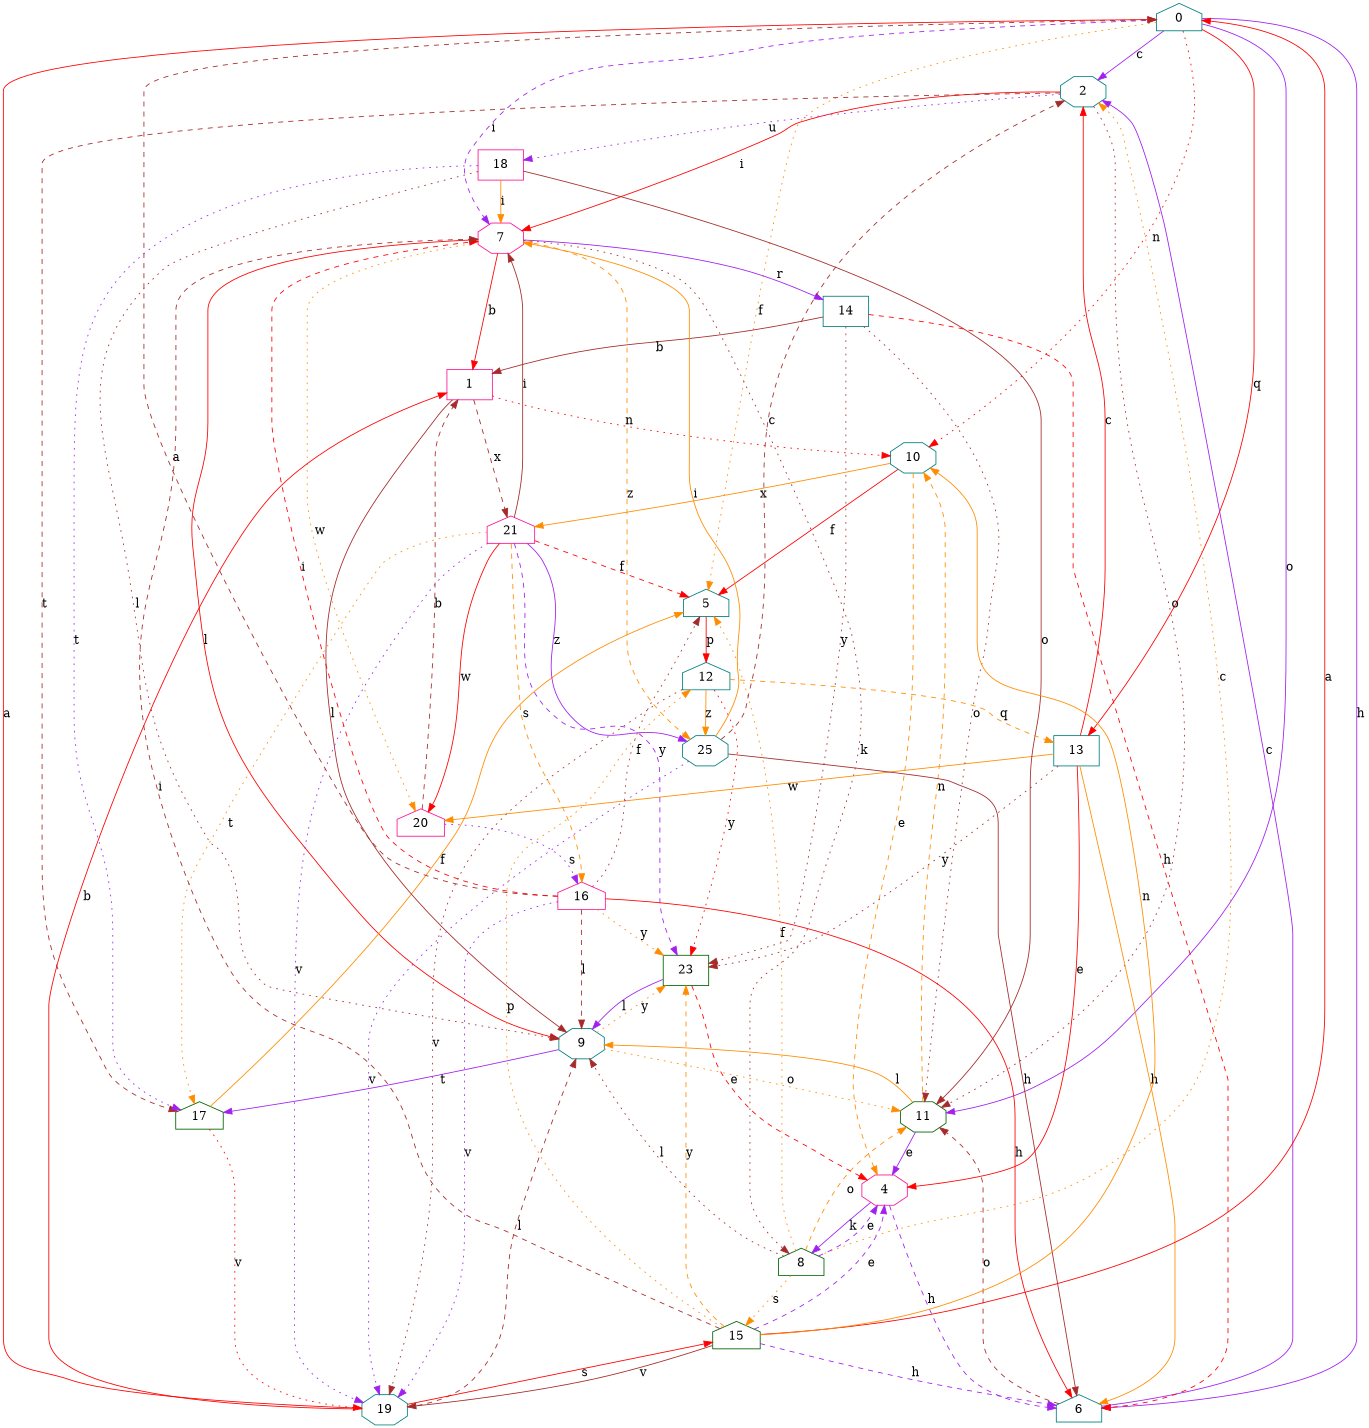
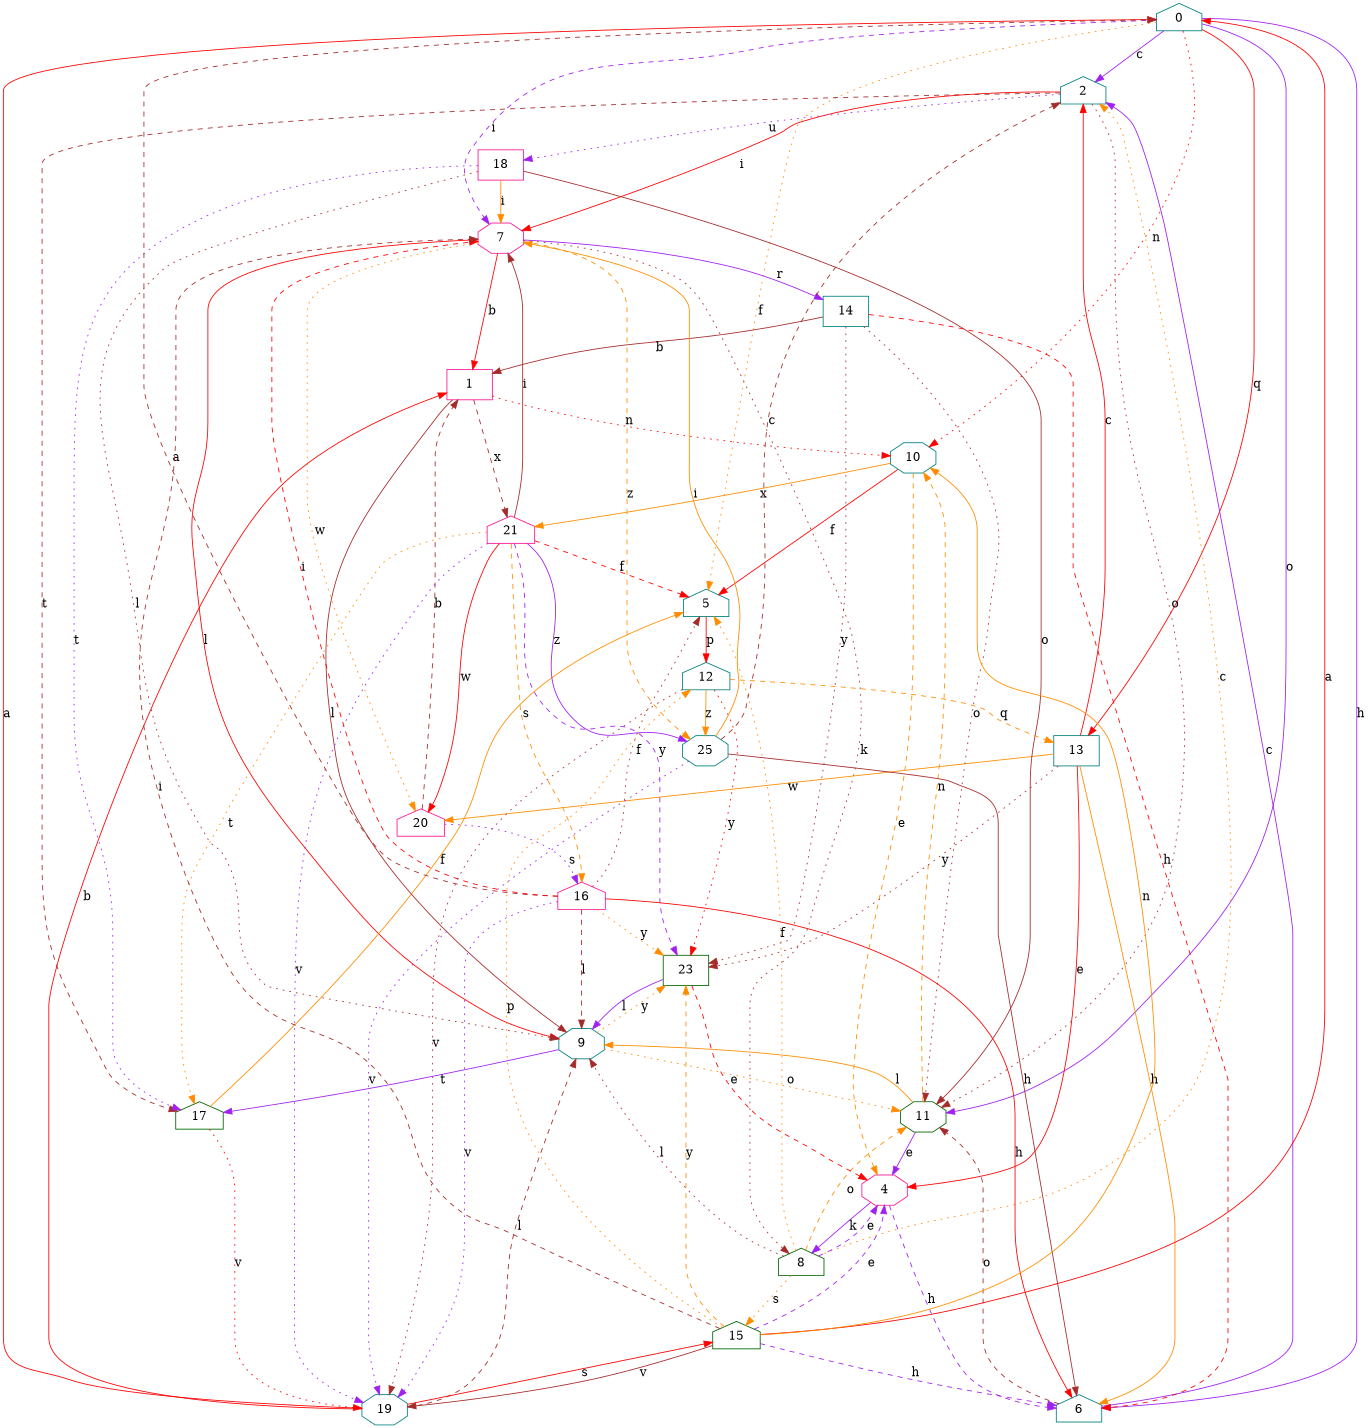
node "2": shape octagon -> house
